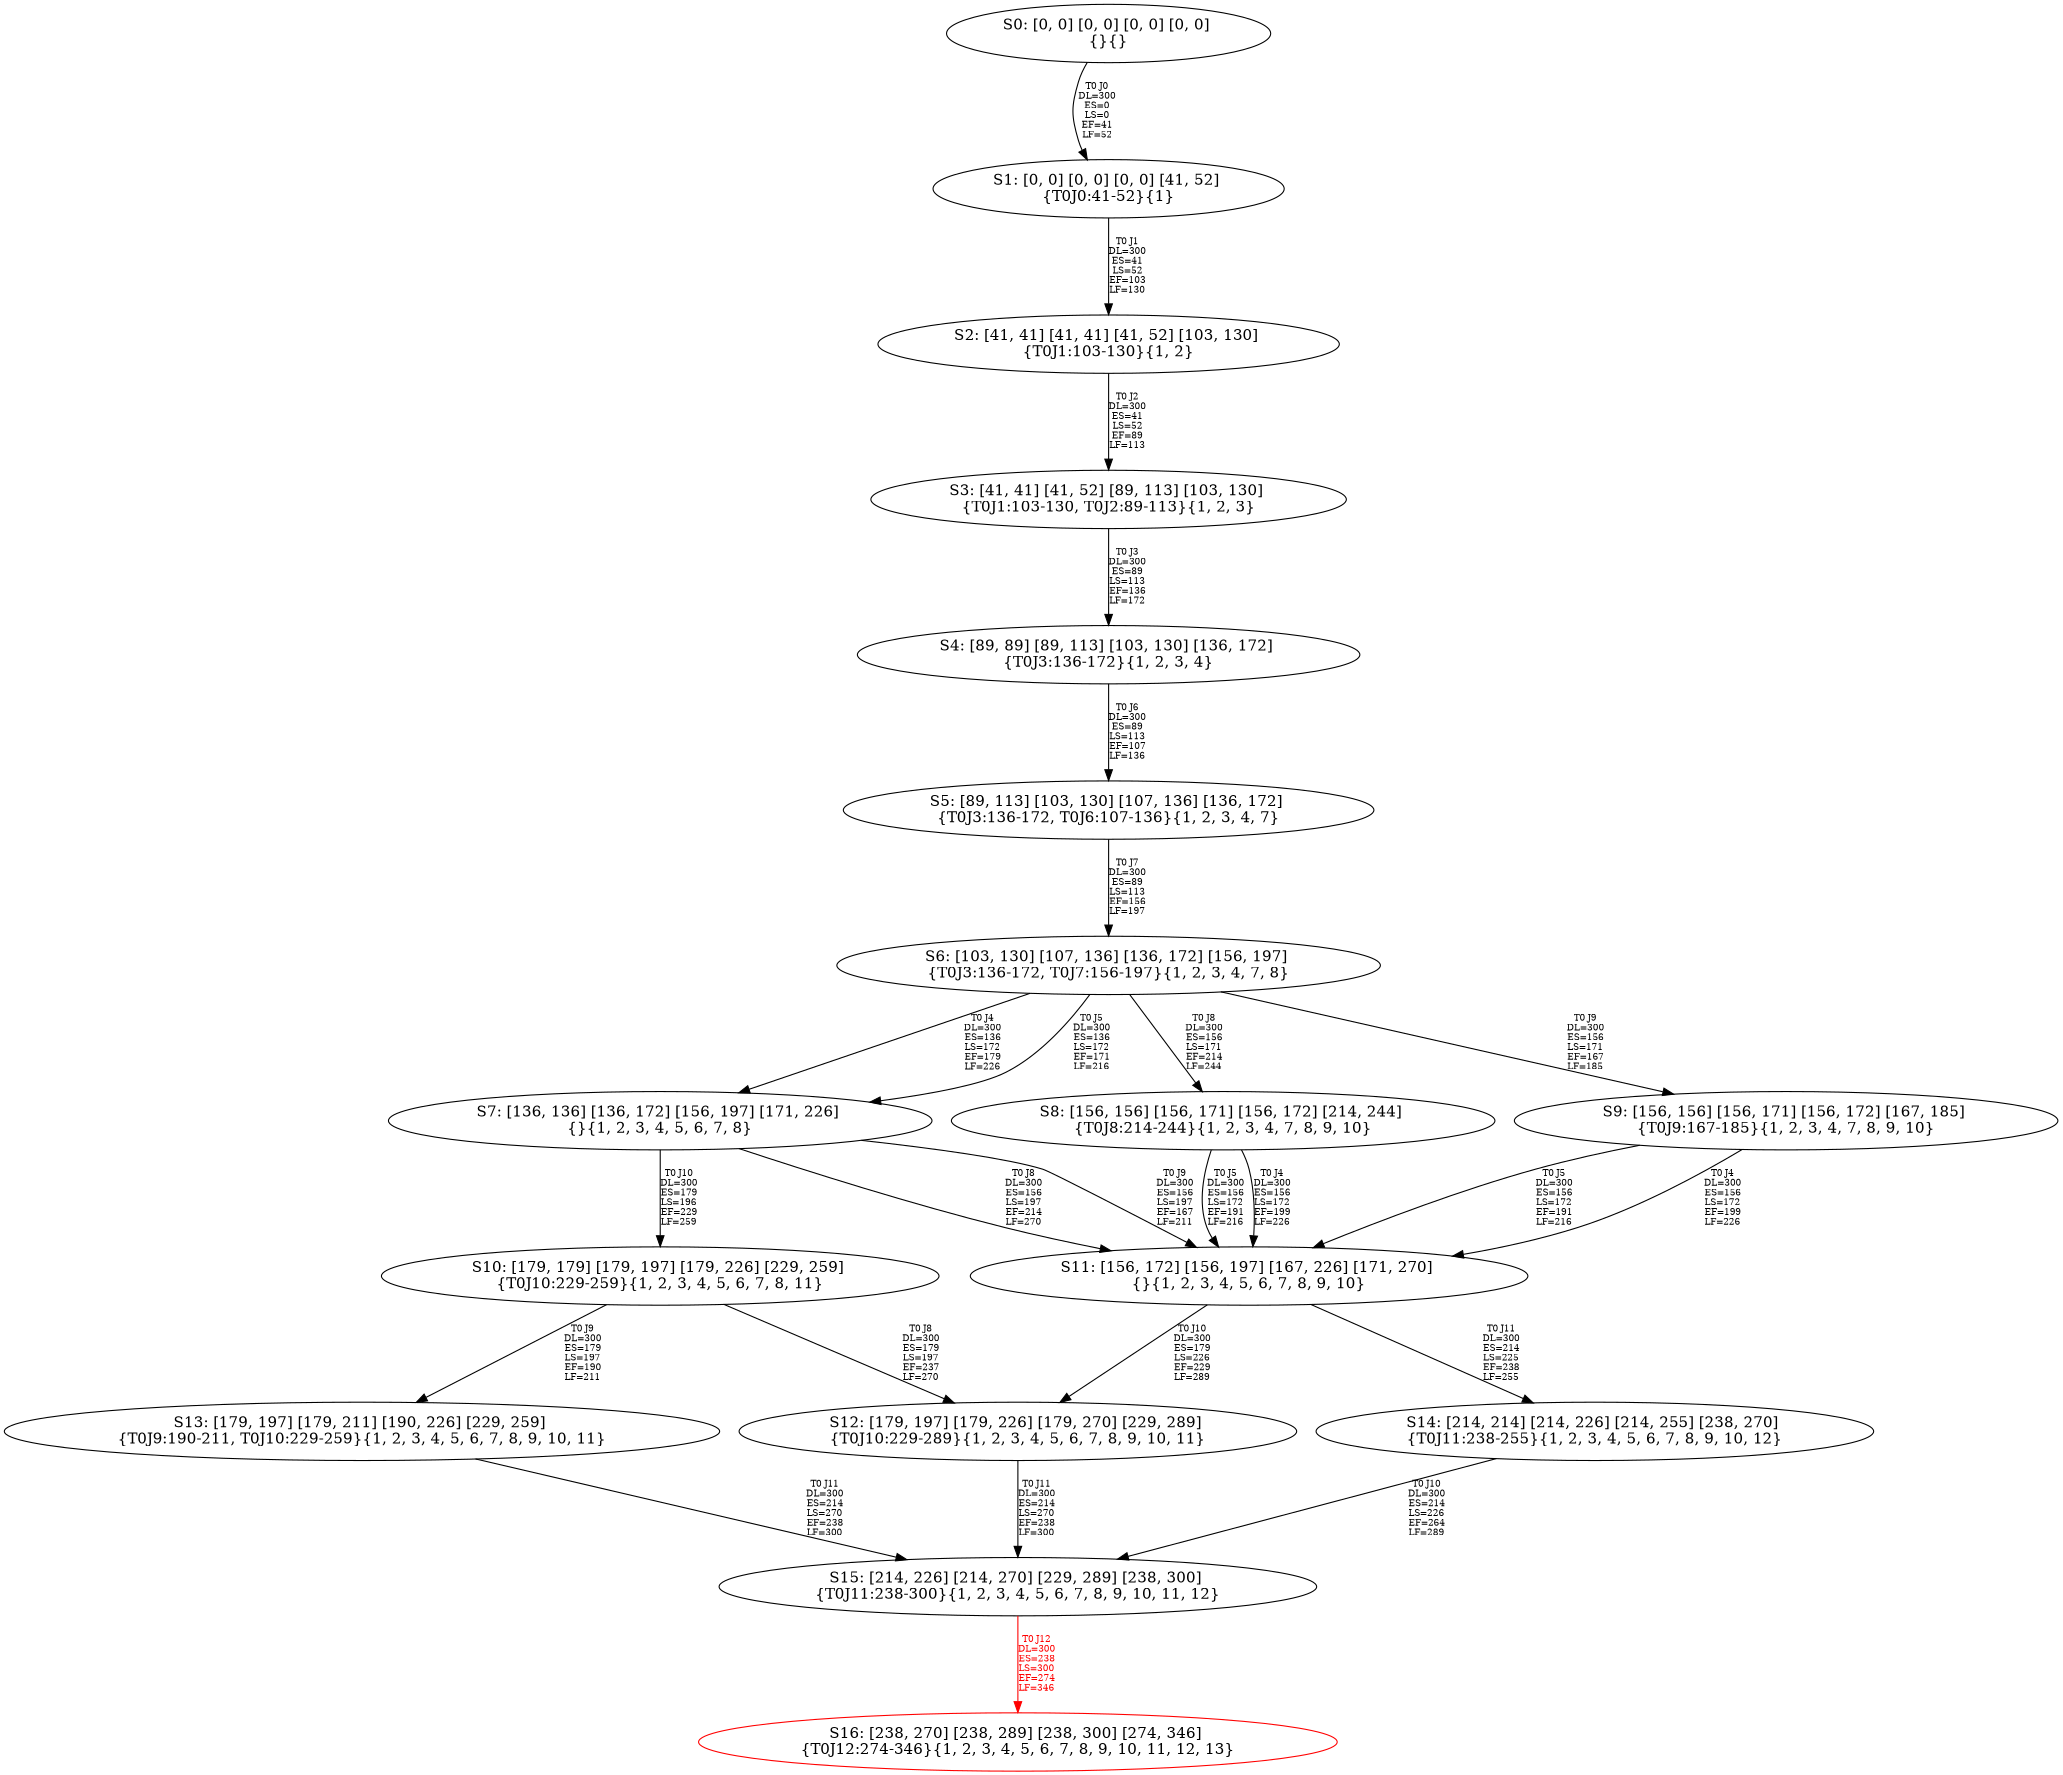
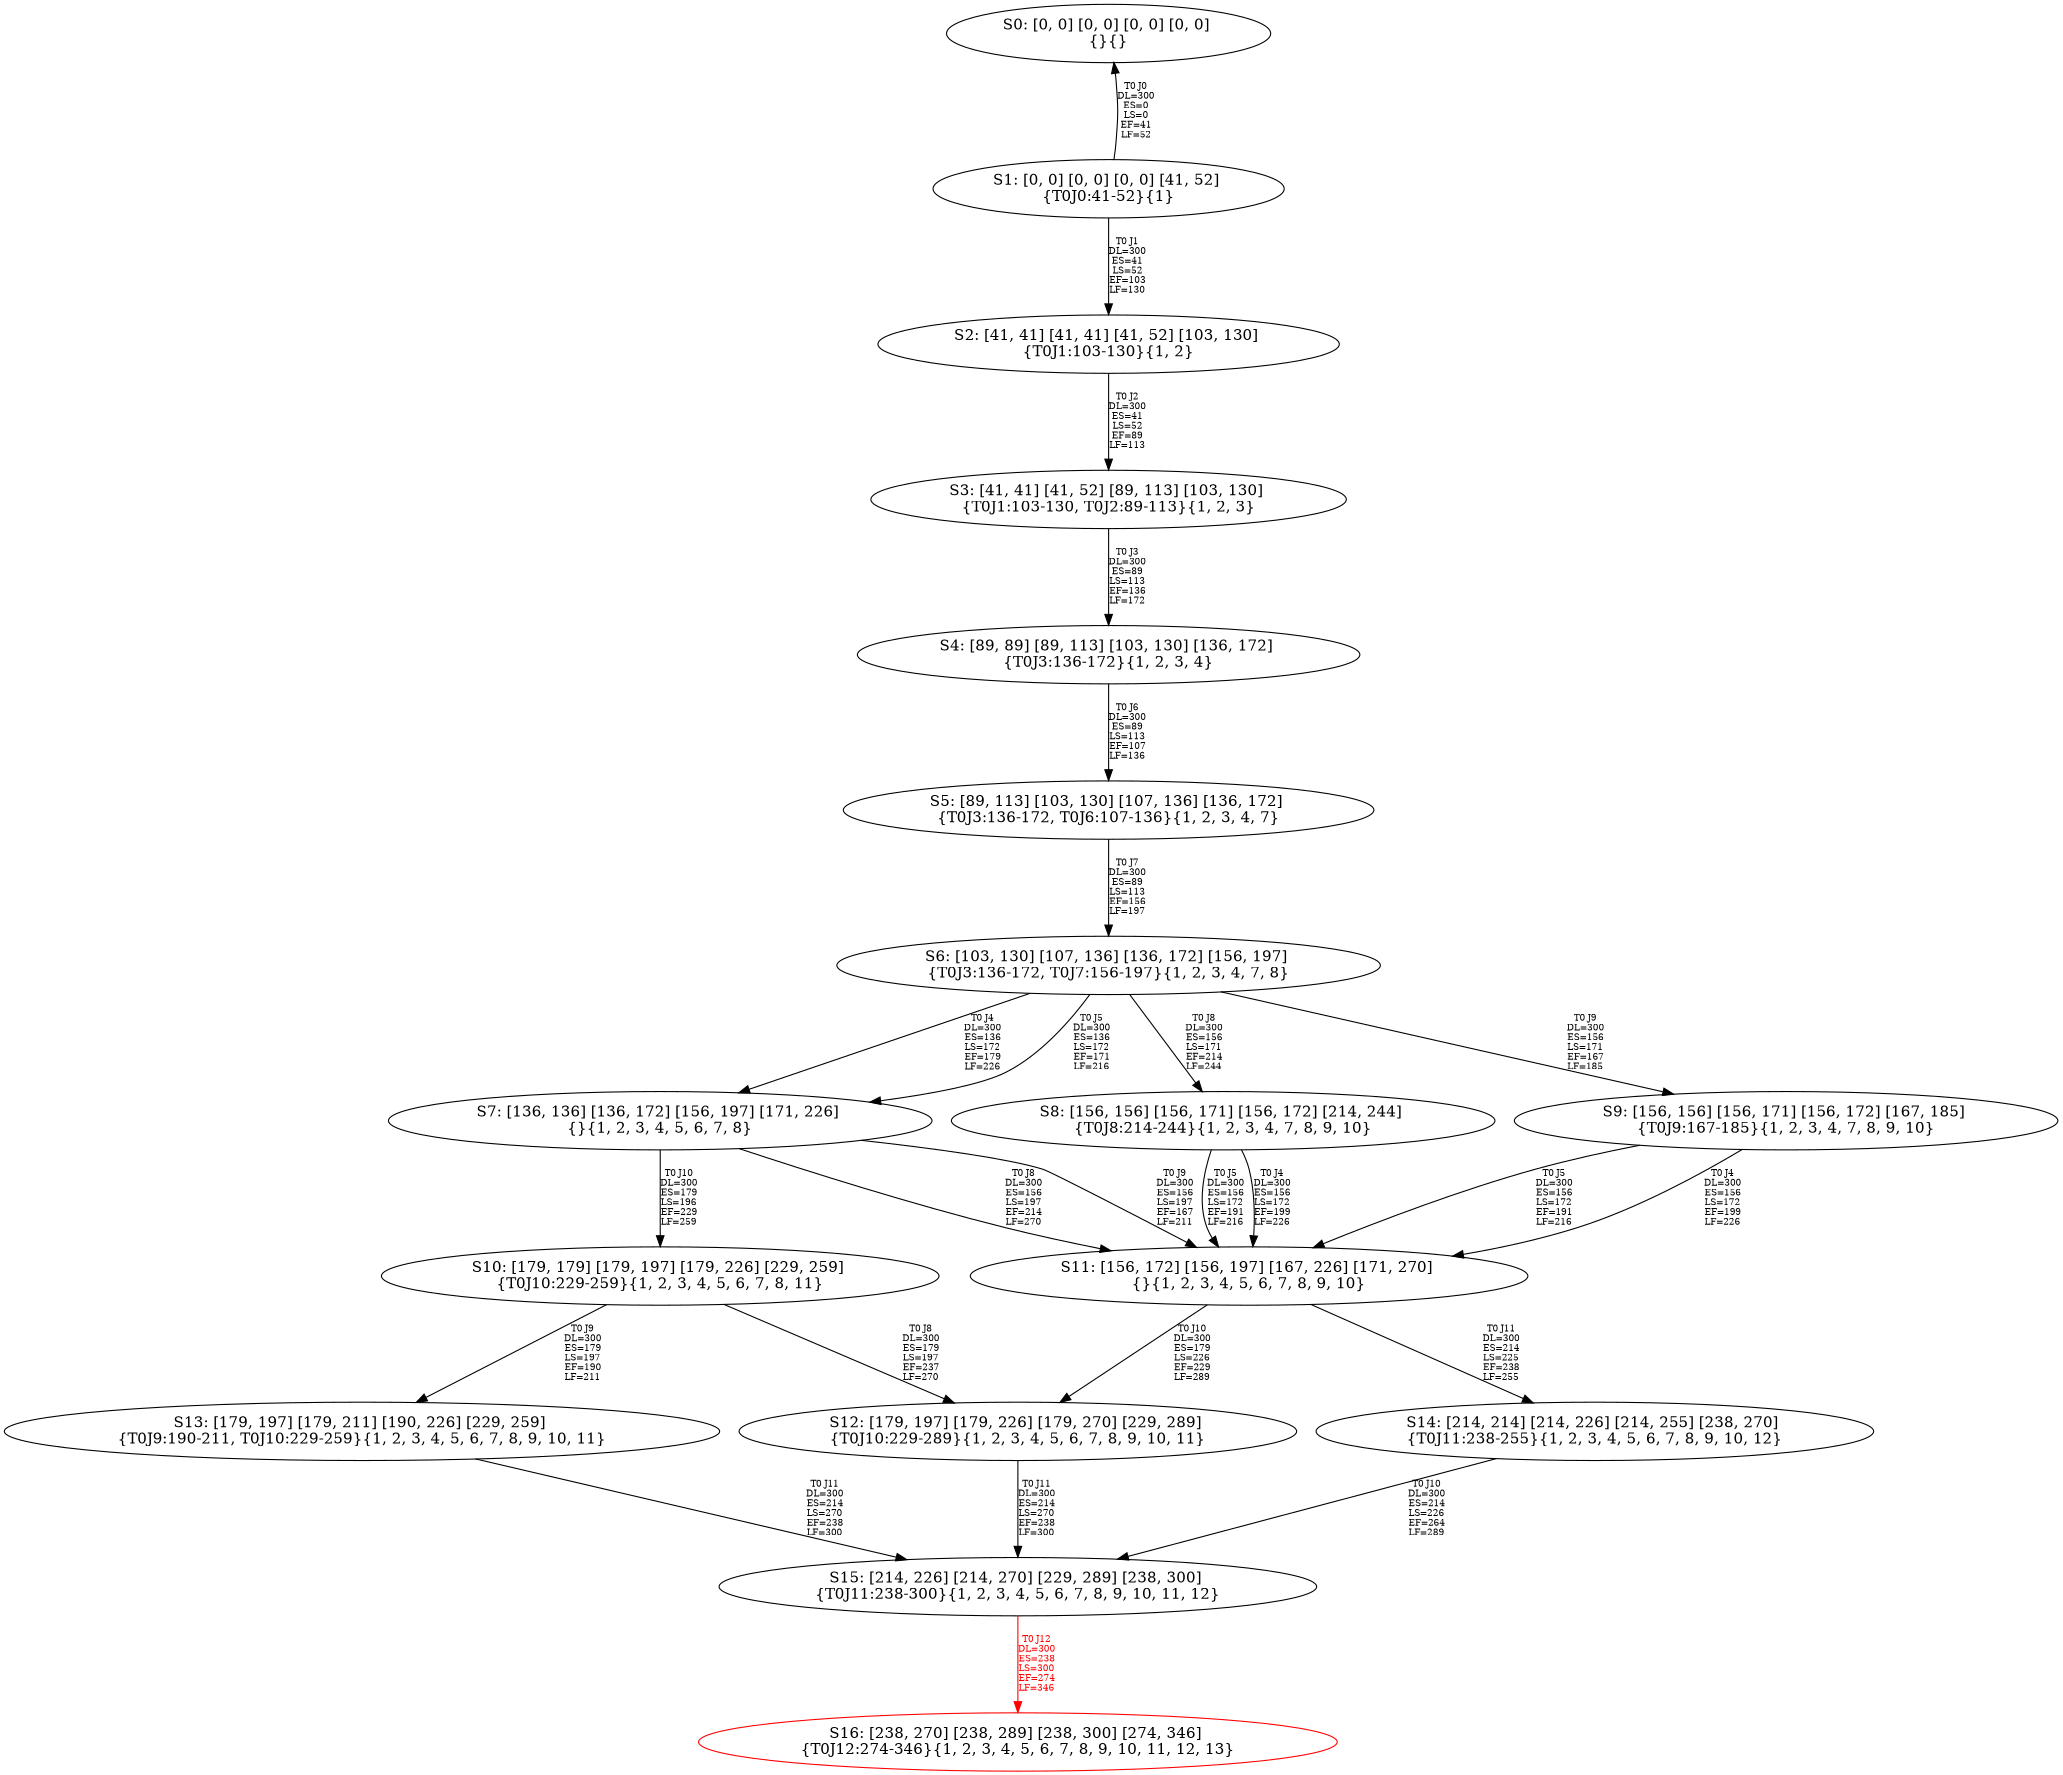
edge "S0: [0, 0] [0, 0] [0, 0] [0, 0] {}{}" -> "S1: [0, 0] [0, 0] [0, 0] [41, 52] {T0J0:41-52}{1}": reversed
